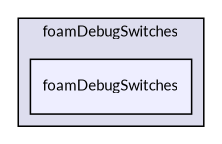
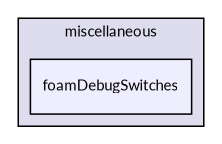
cluster "foamDebugSwitches": label "foamDebugSwitches" -> "miscellaneous"
